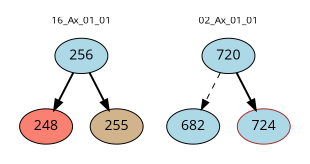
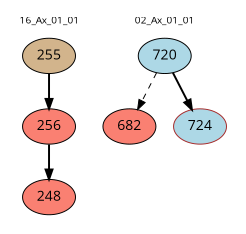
node "256": fillcolor lightblue -> salmon
edge "256" -> "255": reversed
node "682": fillcolor lightblue -> salmon
